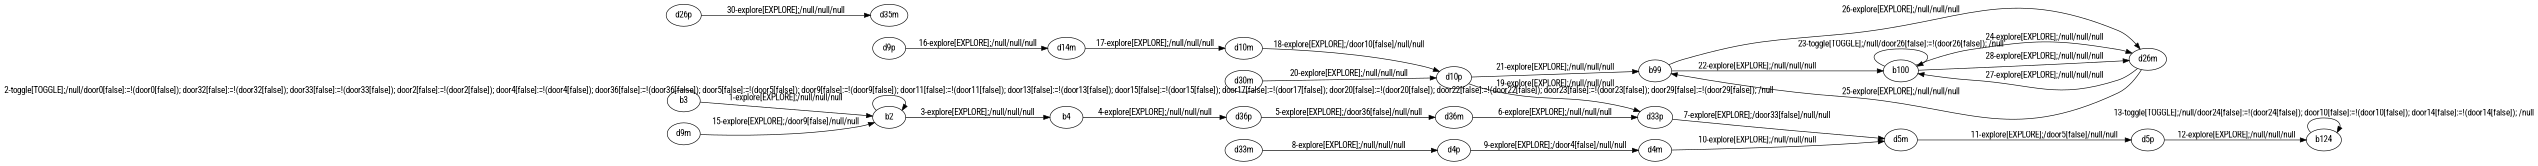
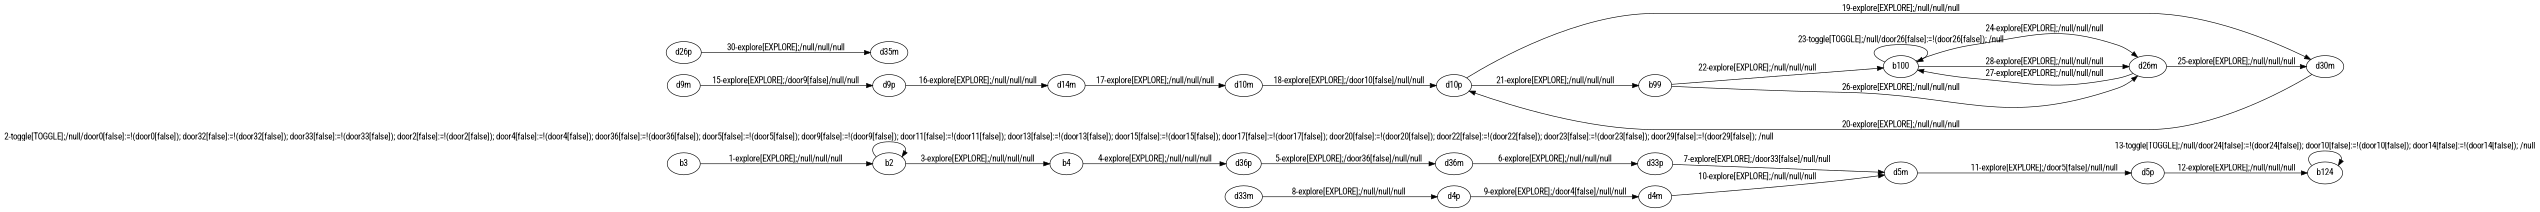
edge "d10p" -> "d33p": now "d10p" -> "d30m"
edge "d26m" -> "b99": now "d26m" -> "d30m"
edge "d9m" -> "b2": now "d9m" -> "d9p"
